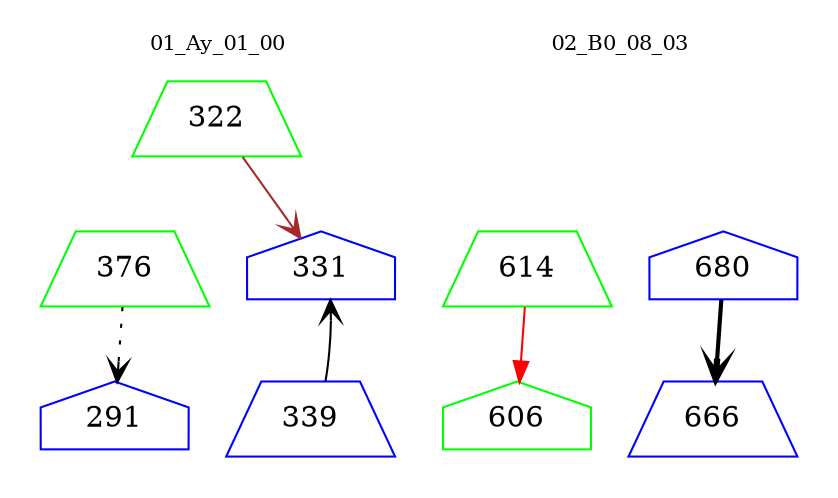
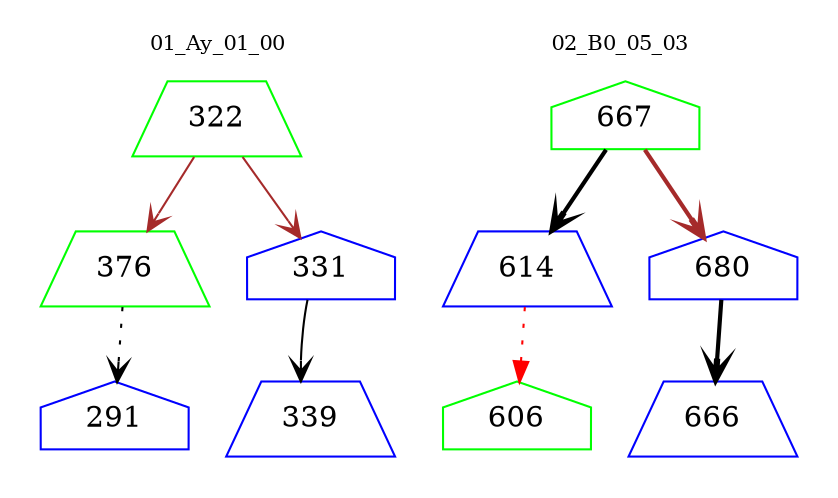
cluster "02_B0_08_03": label "02_B0_08_03" -> "02_B0_05_03"
node "667": added
edge "322" -> "376": added
node "614": color green -> blue
edge "614" -> "606": style solid -> dotted
edge "339" -> "331": reversed
